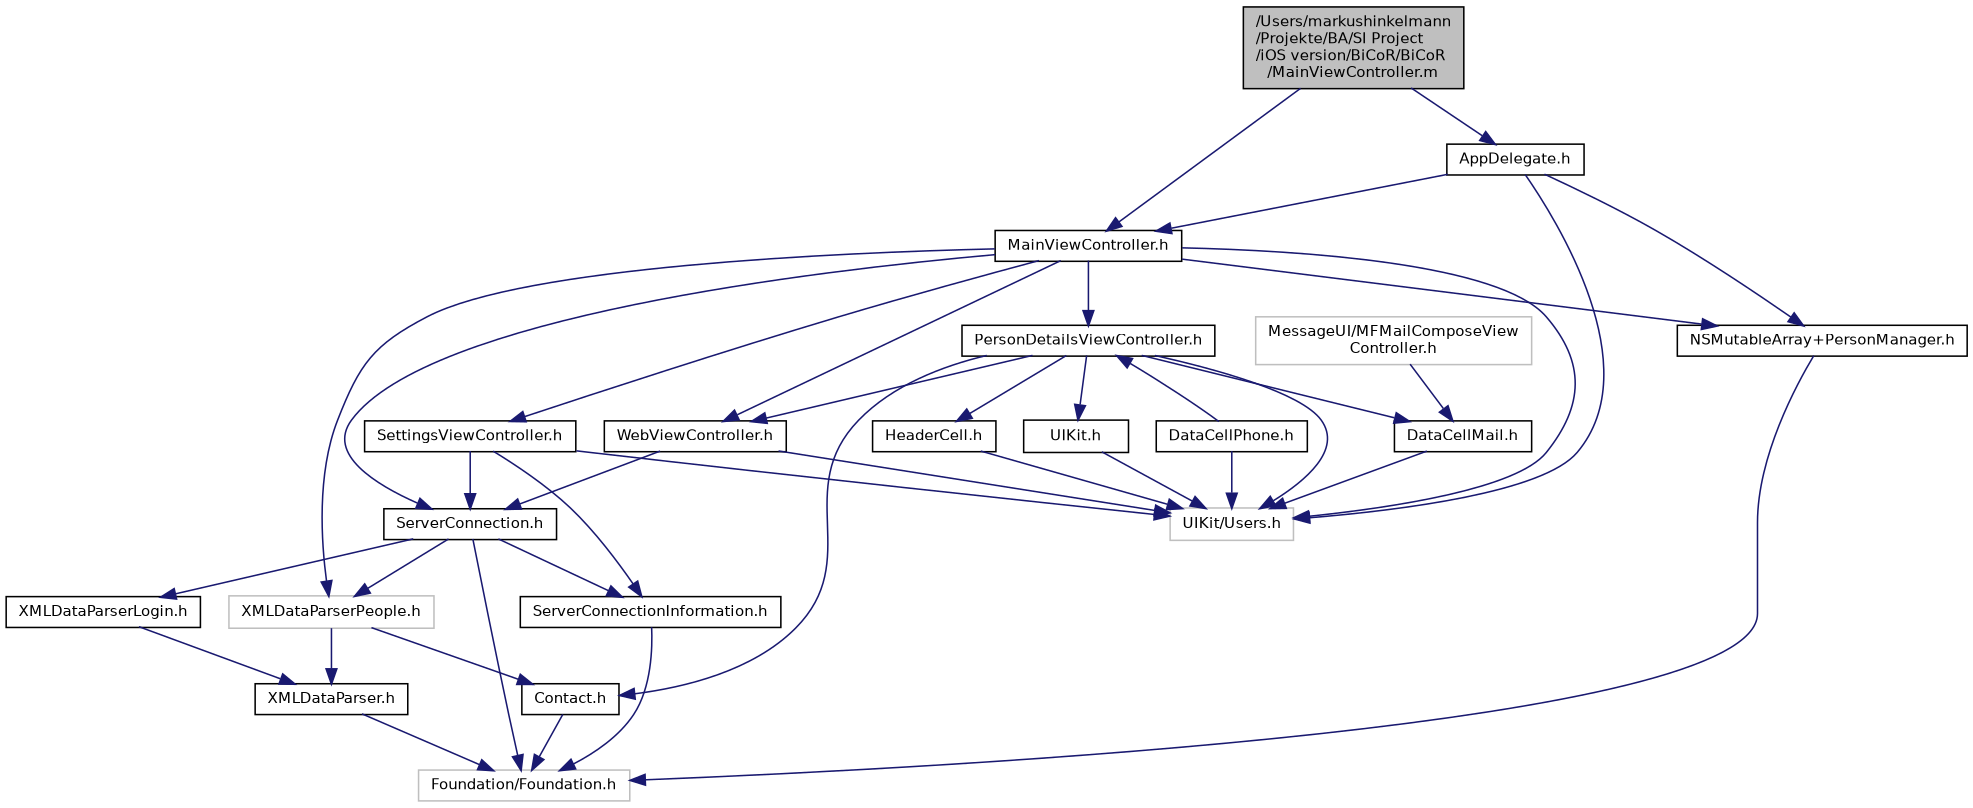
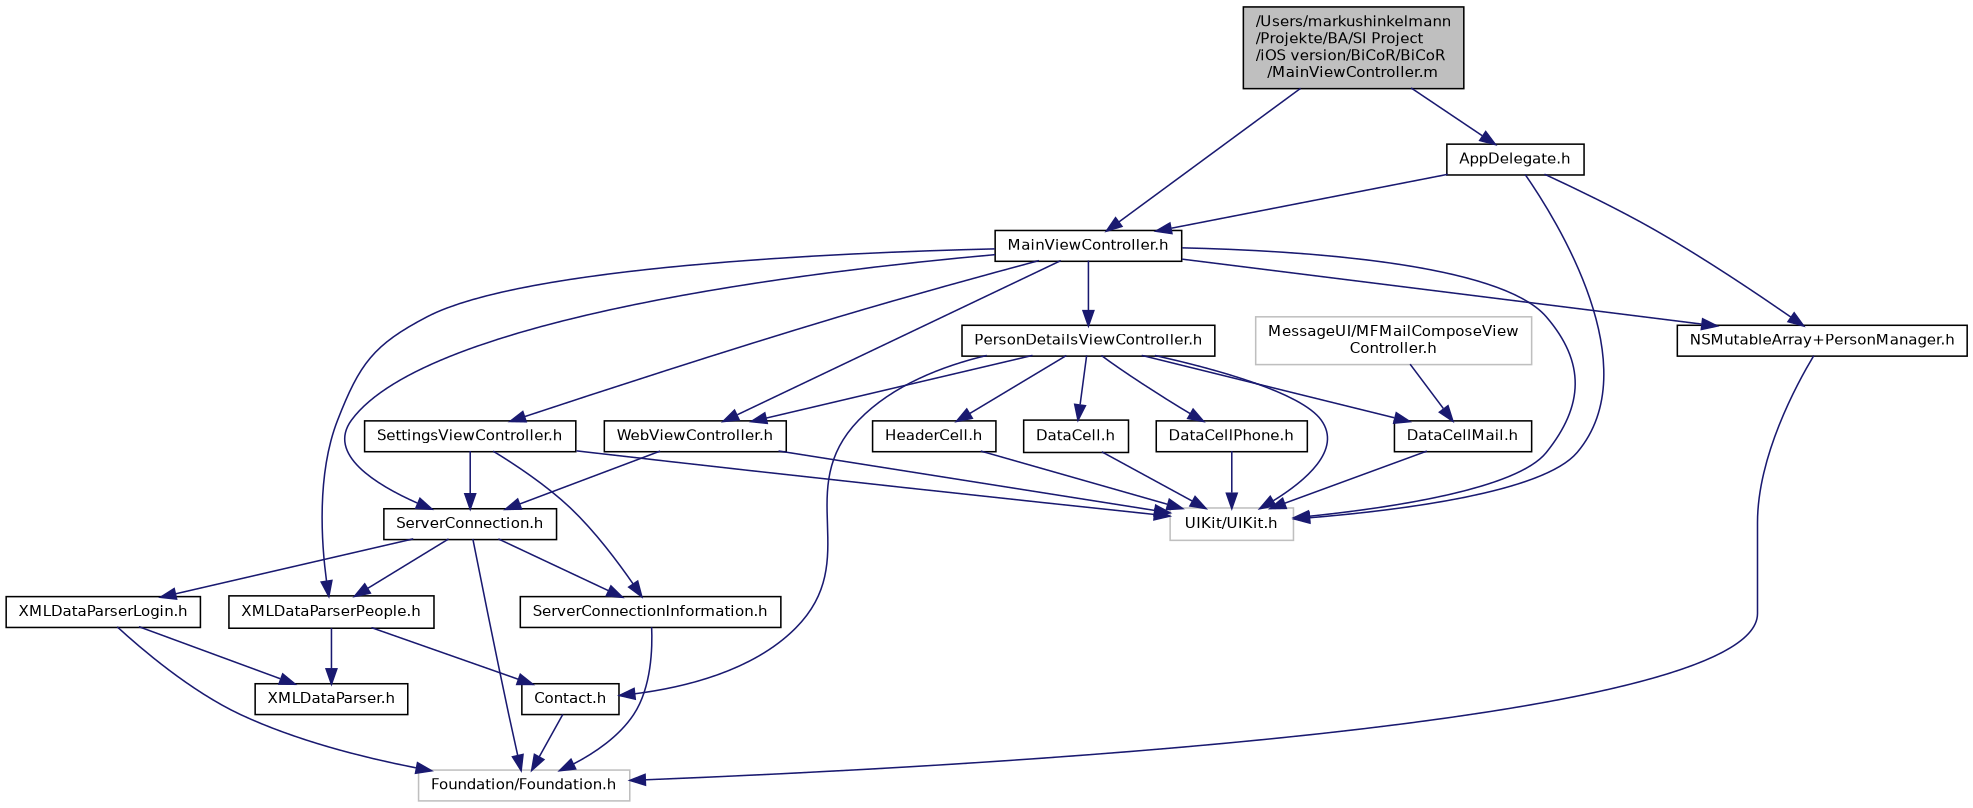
edge "DataCellPhone.h" -> "PersonDetailsViewController.h": reversed
node "UIKit.h": label "UIKit.h" -> "DataCell.h"
node "UIKit/Users.h": label "UIKit/Users.h" -> "UIKit/UIKit.h"
node "XMLDataParserPeople.h": color grey75 -> black
edge "XMLDataParser.h" -> "Foundation/Foundation.h": now "XMLDataParserLogin.h" -> "Foundation/Foundation.h"
